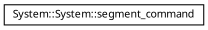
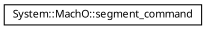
node "System::System::segment_command": label "System::System::segment_command" -> "System::MachO::segment_command"
